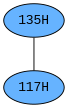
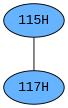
node "135H": label "135H" -> "115H"
